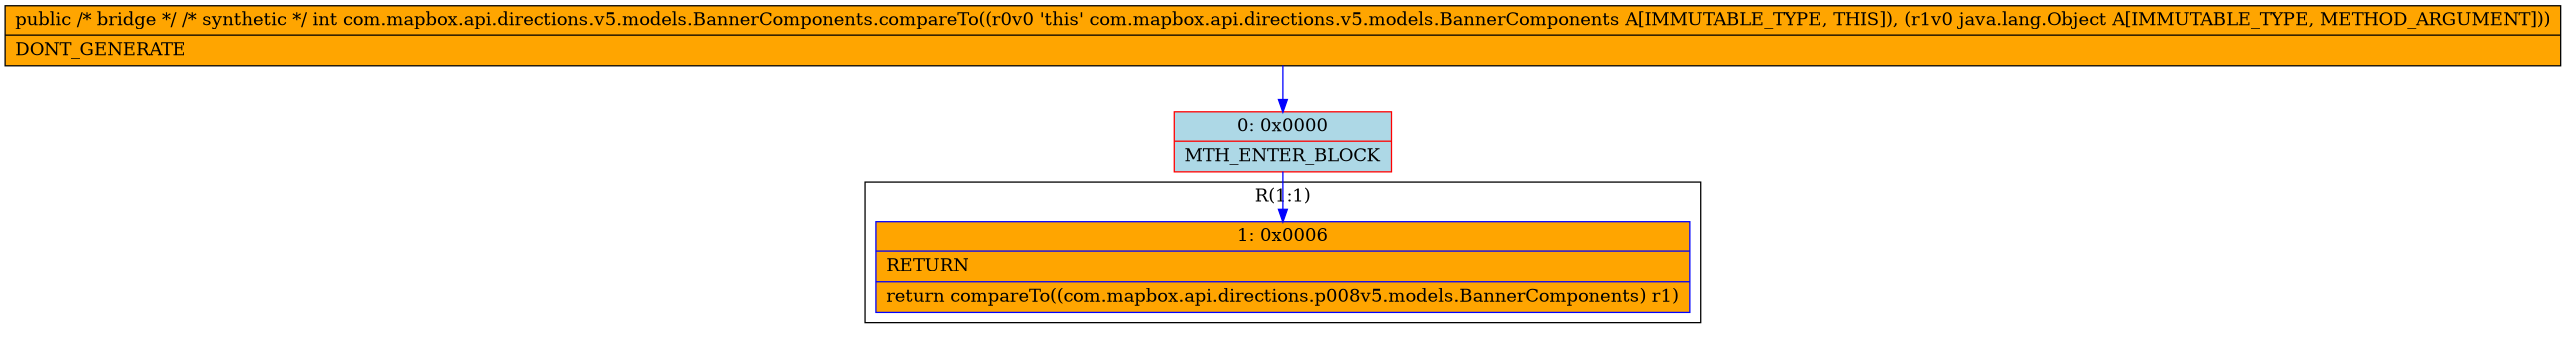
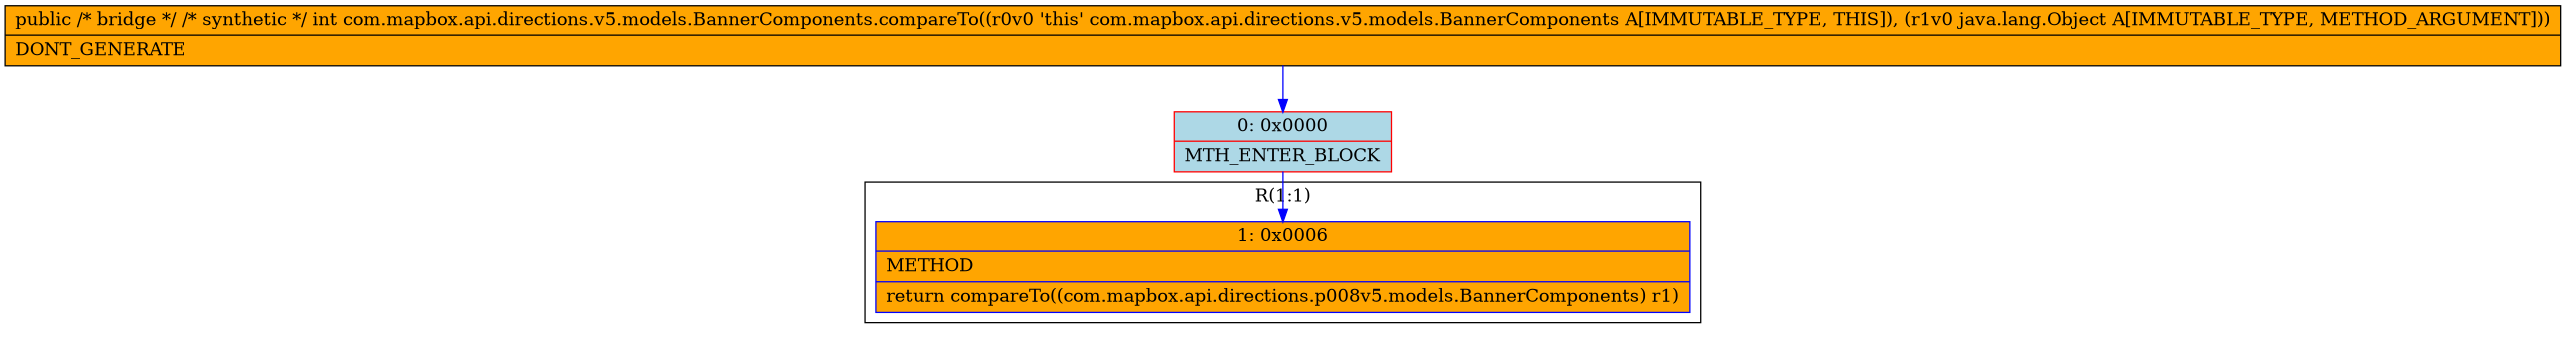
node "1: 0x0006": text "RETURN" -> "METHOD"
